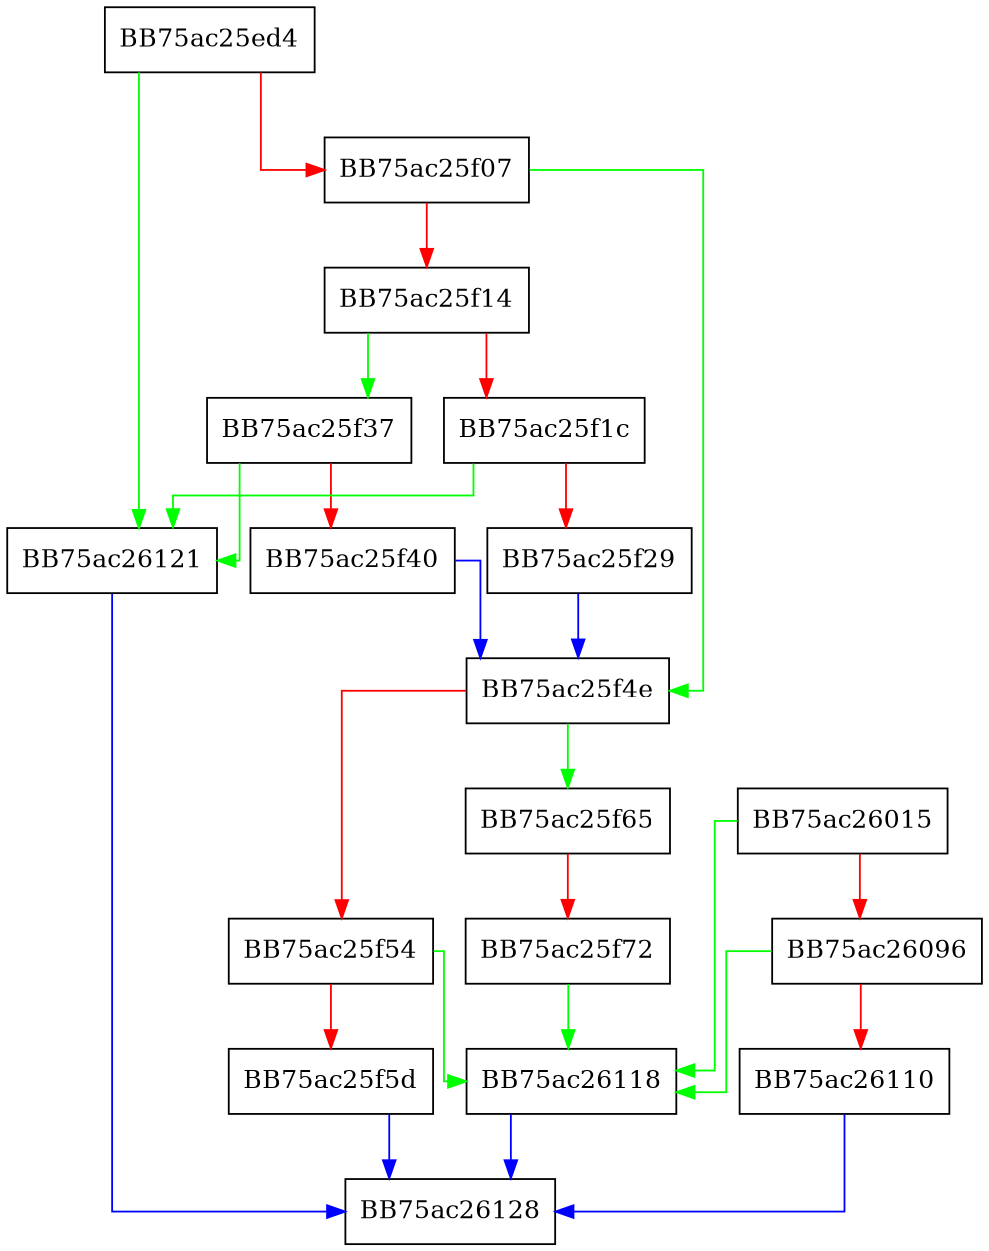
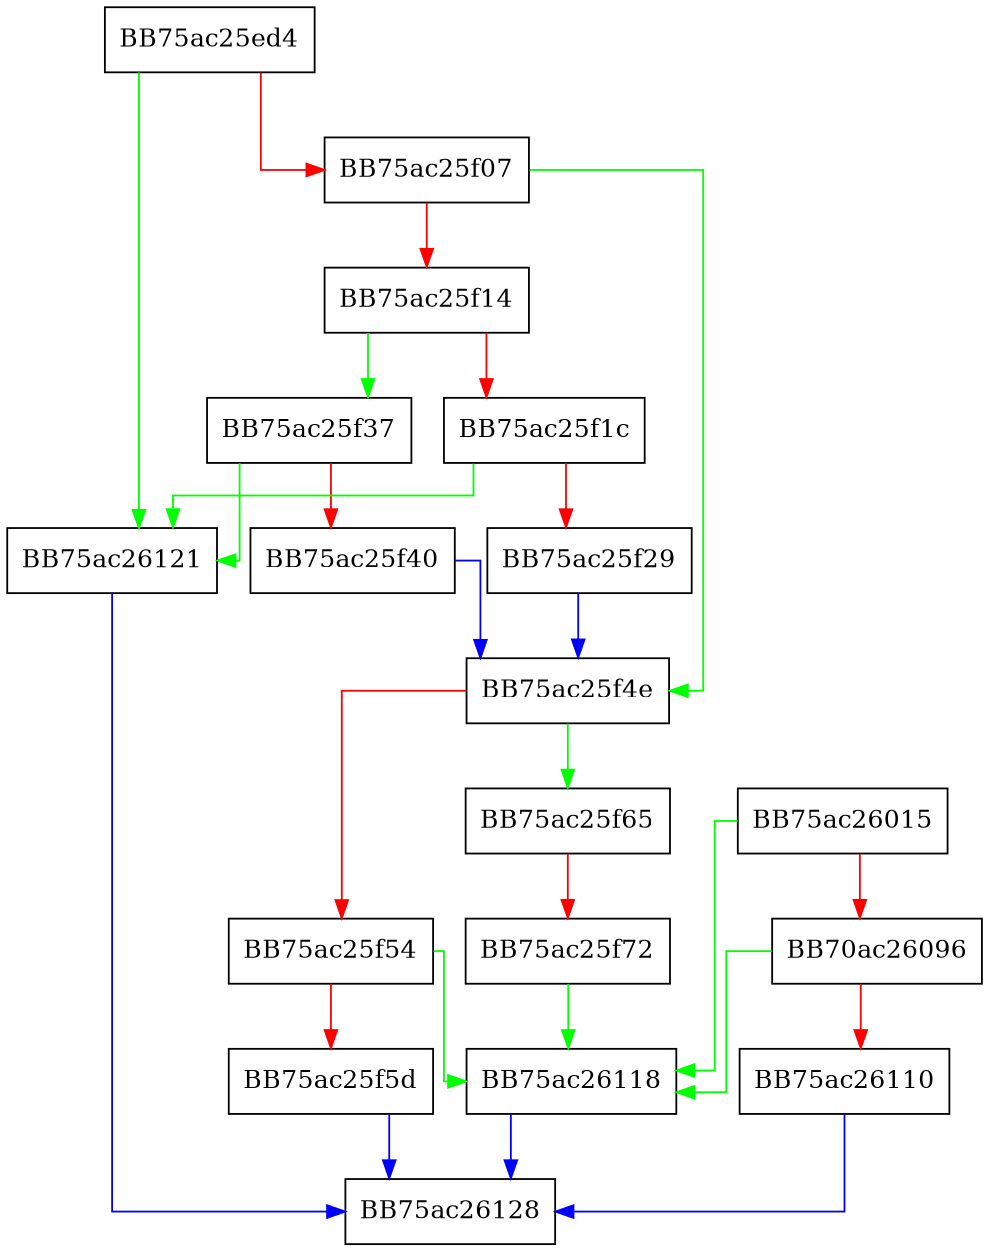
node "BB75ac26096": label "BB75ac26096" -> "BB70ac26096"
